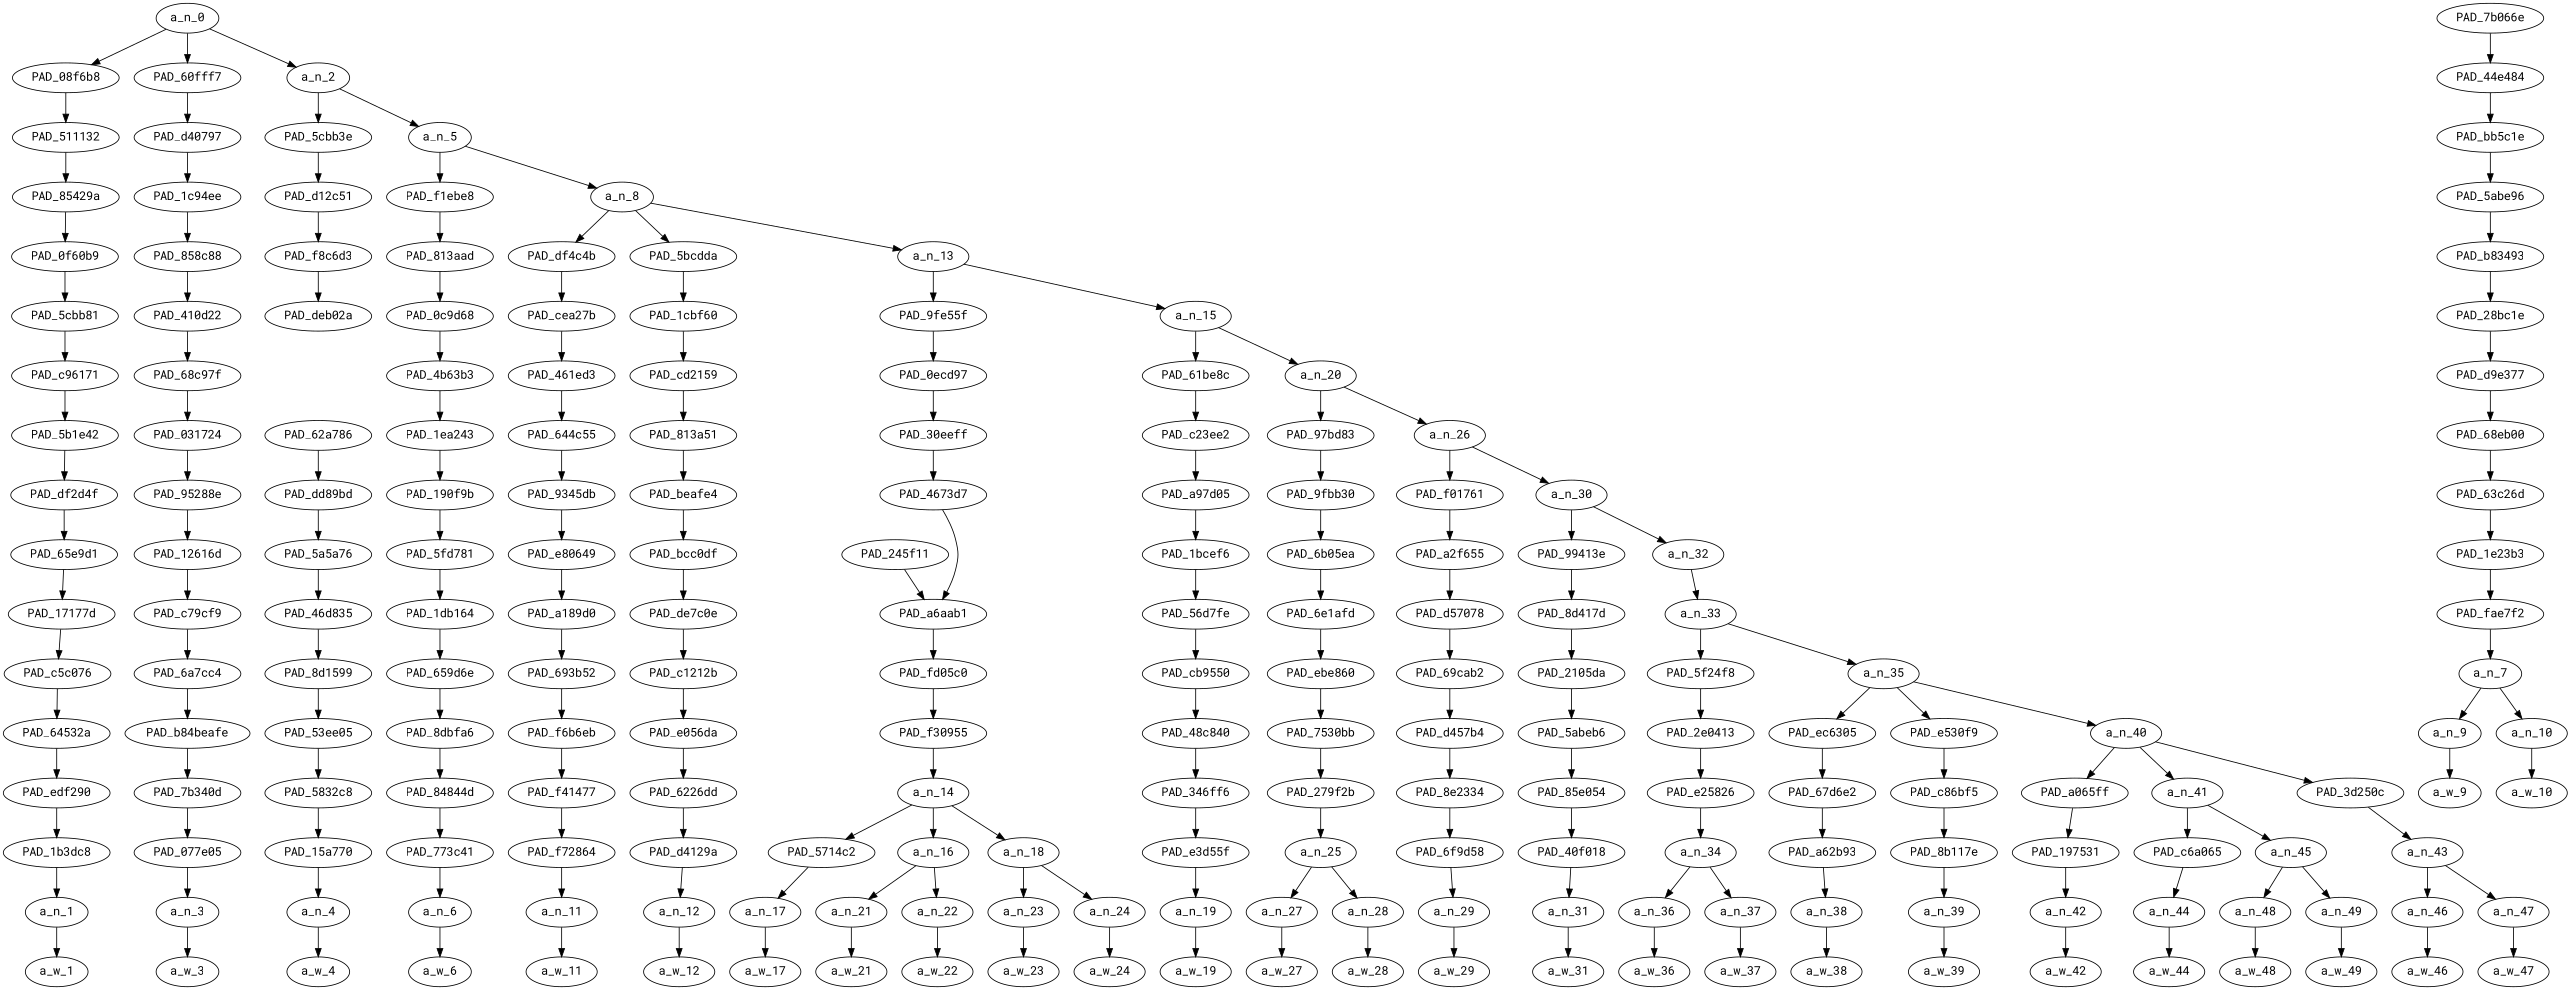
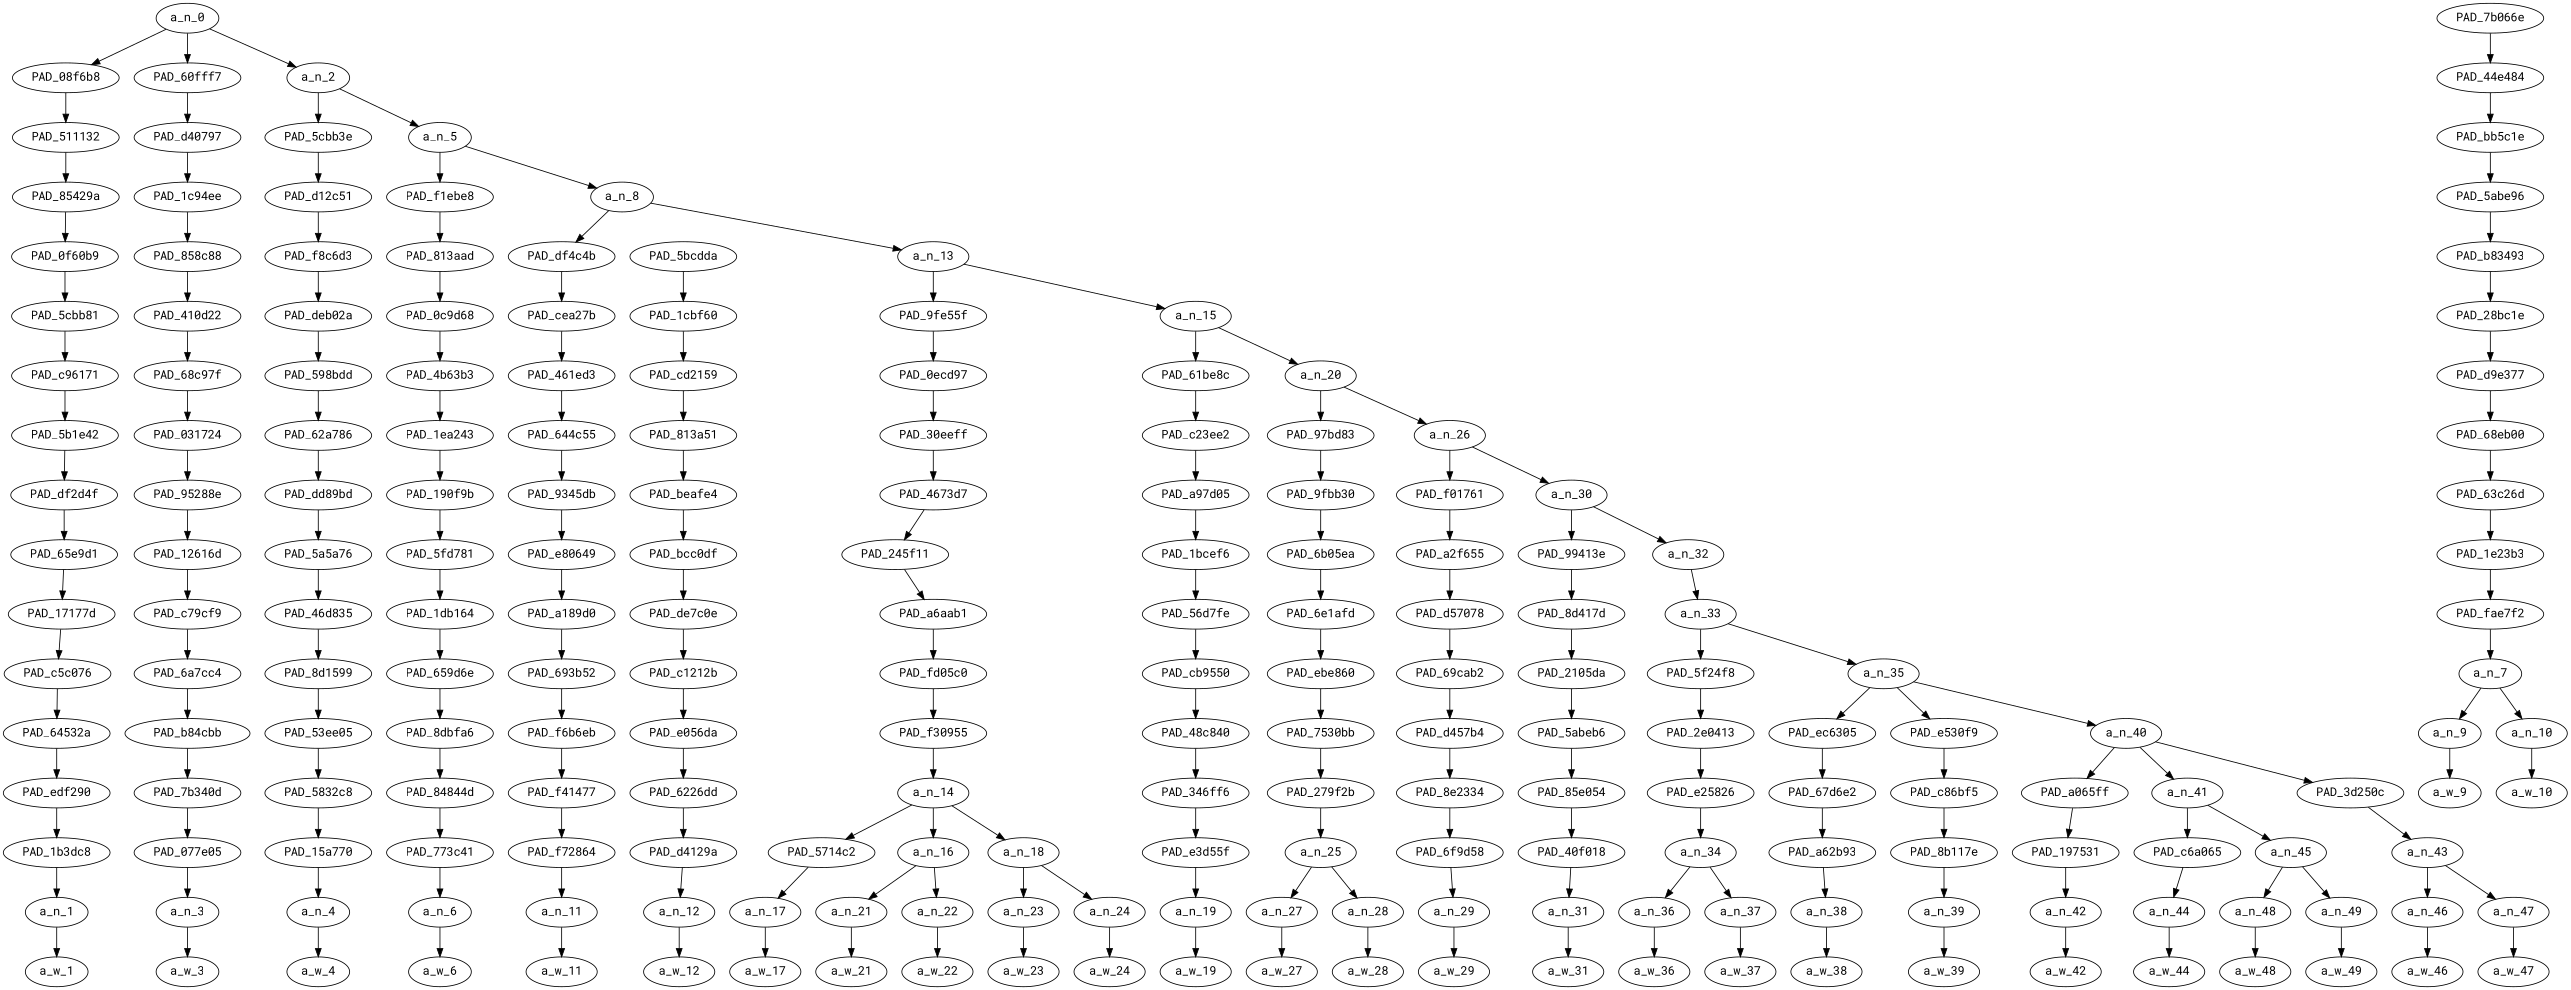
edge "a_n_8" -> "PAD_5bcdda": removed
node "PAD_598bdd": added
edge "PAD_4673d7" -> "PAD_a6aab1": now "PAD_4673d7" -> "PAD_245f11"
node "PAD_b84beafe": label "PAD_b84beafe" -> "PAD_b84cbb"
